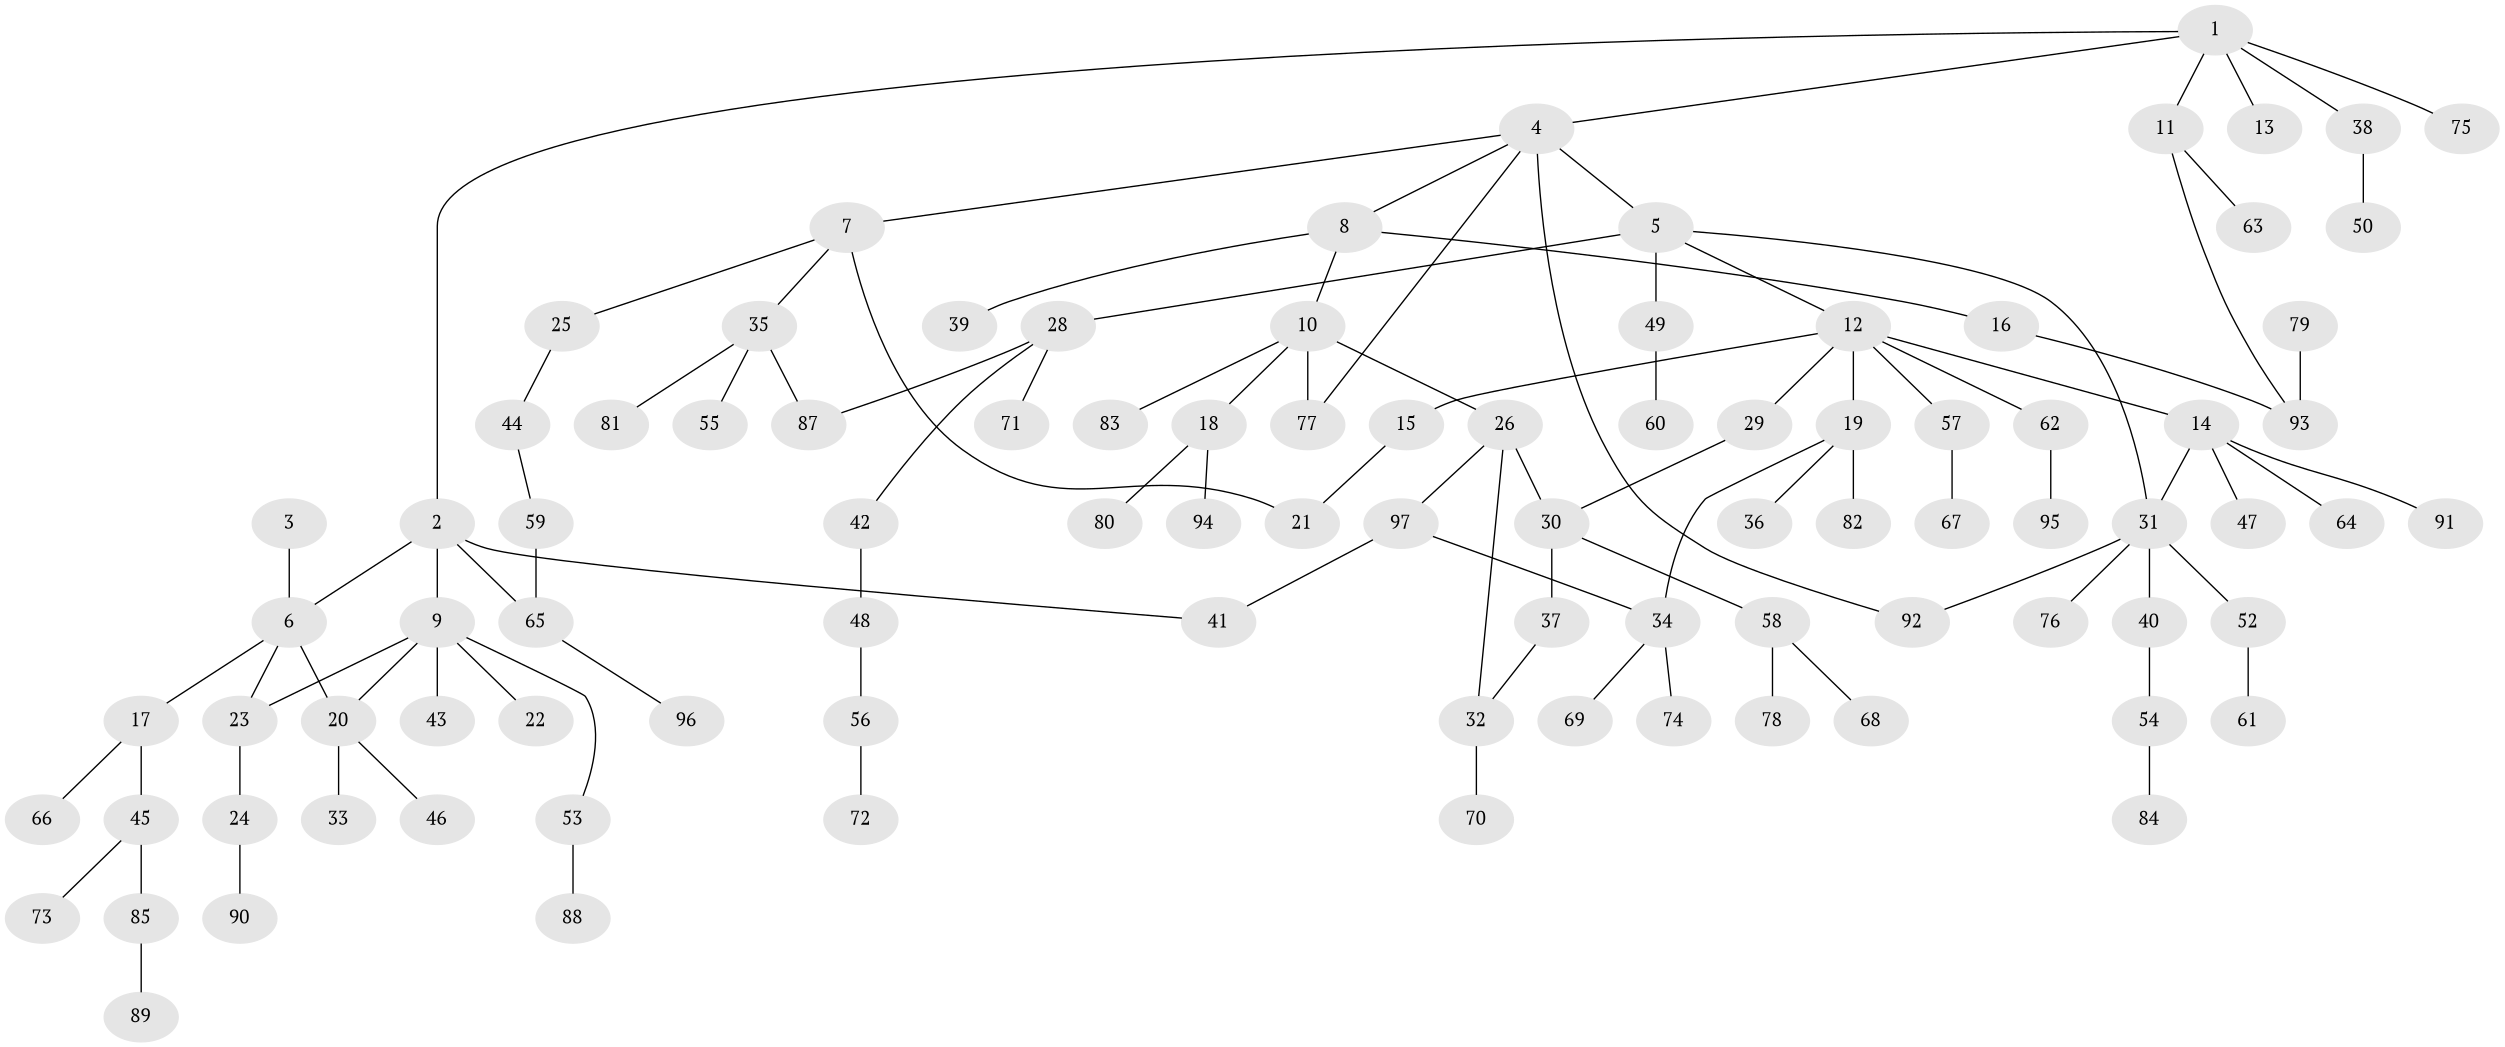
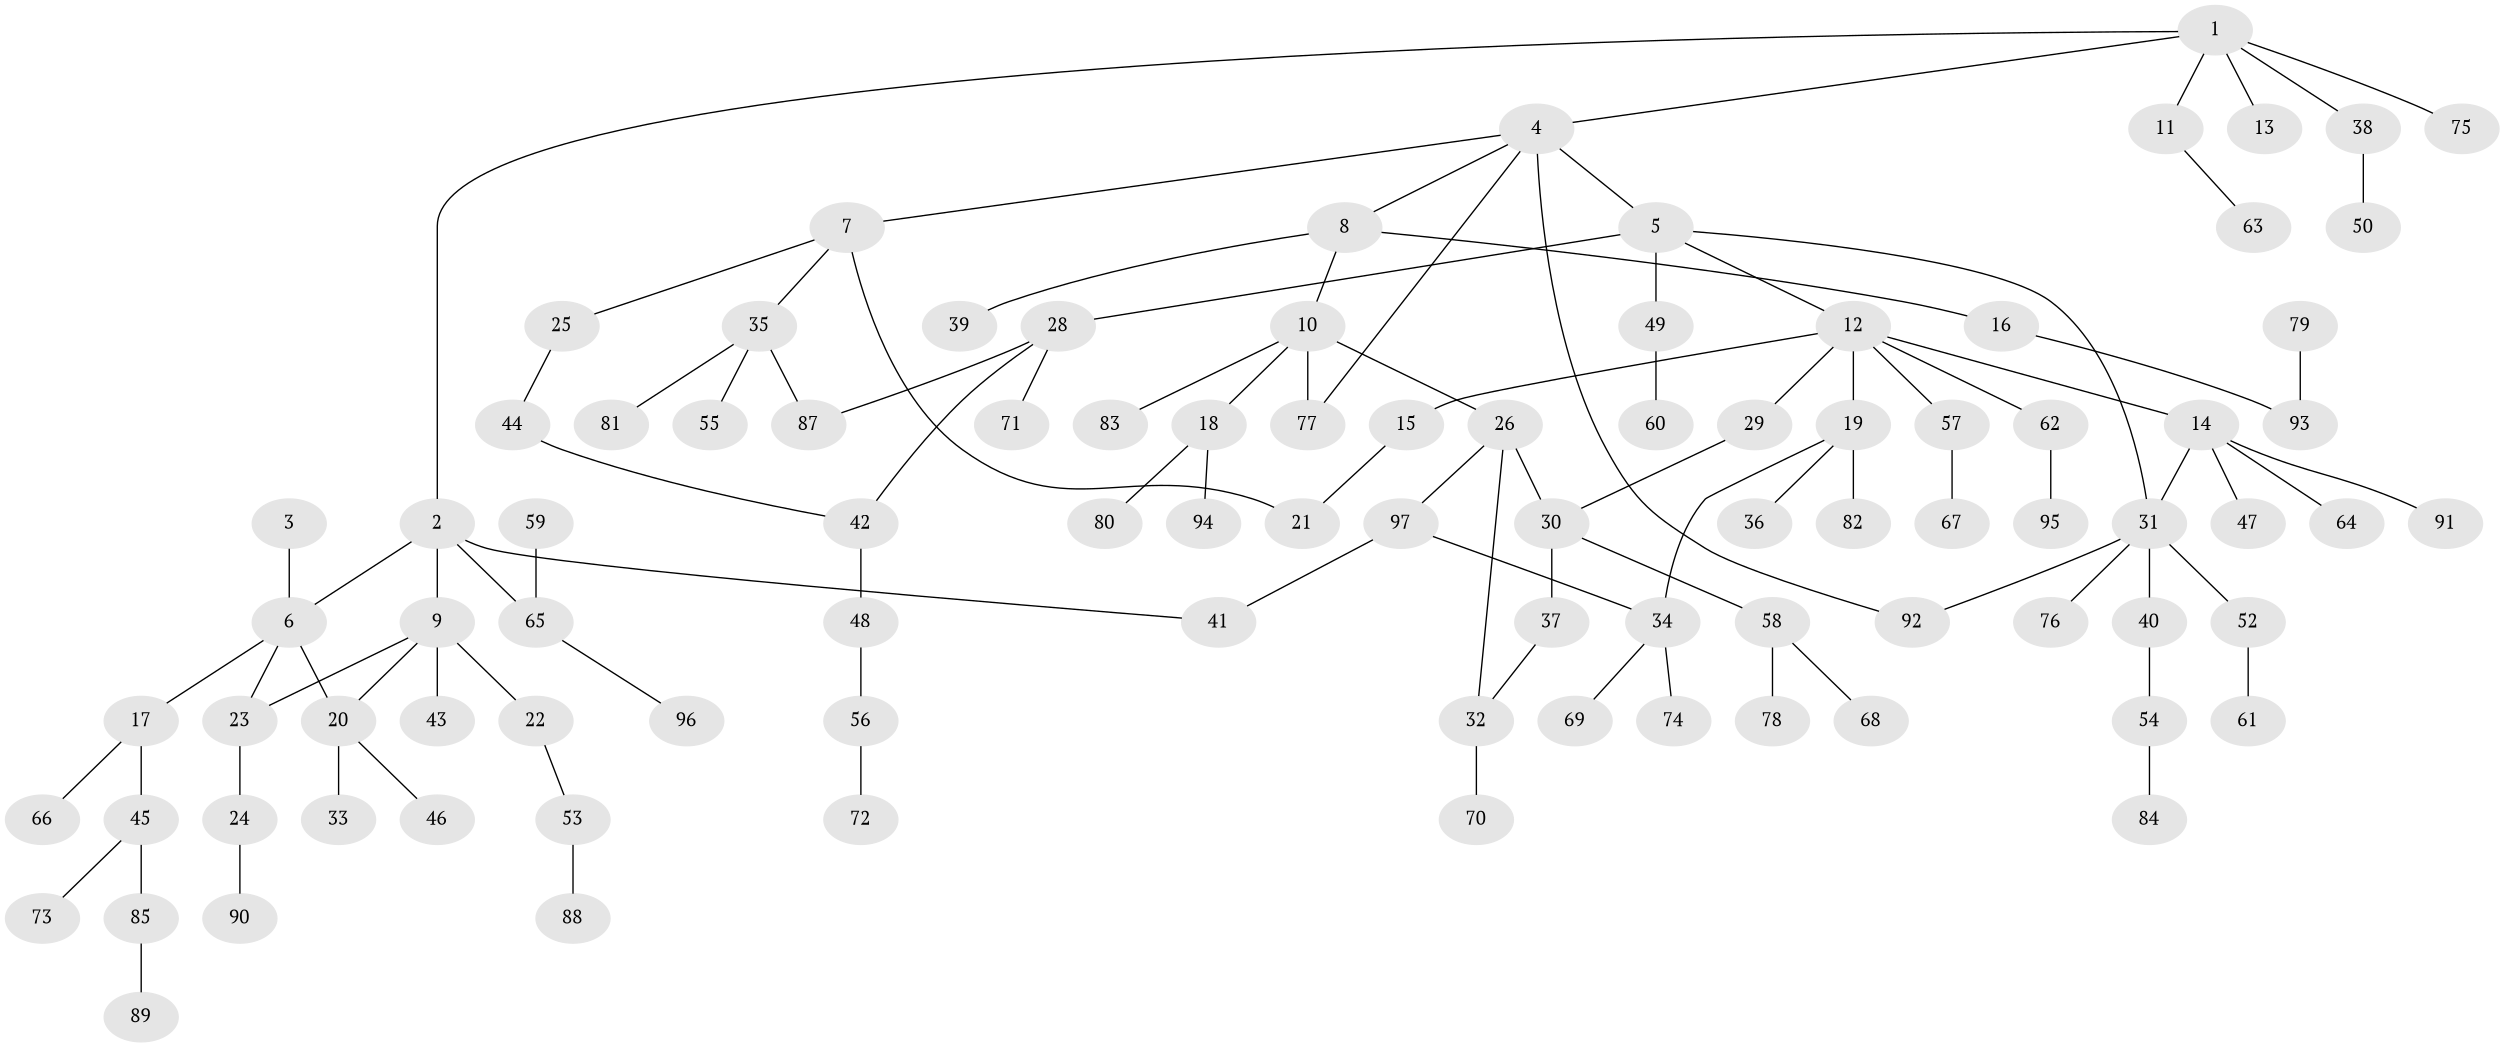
edge "11" -- "93": removed
edge "44" -- "59": now "44" -- "42"
edge "9" -- "53": now "22" -- "53"
